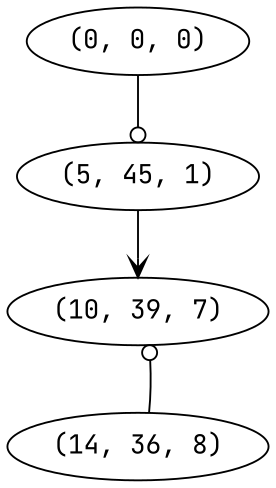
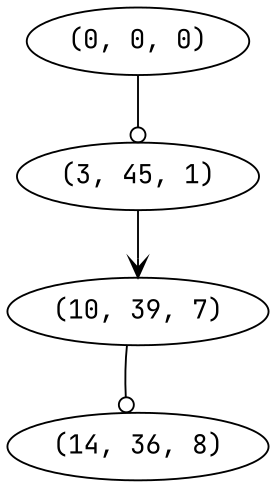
node "(5, 45, 1)": label "(5, 45, 1)" -> "(3, 45, 1)"
edge "(14, 36, 8)" -> "(10, 39, 7)": reversed
